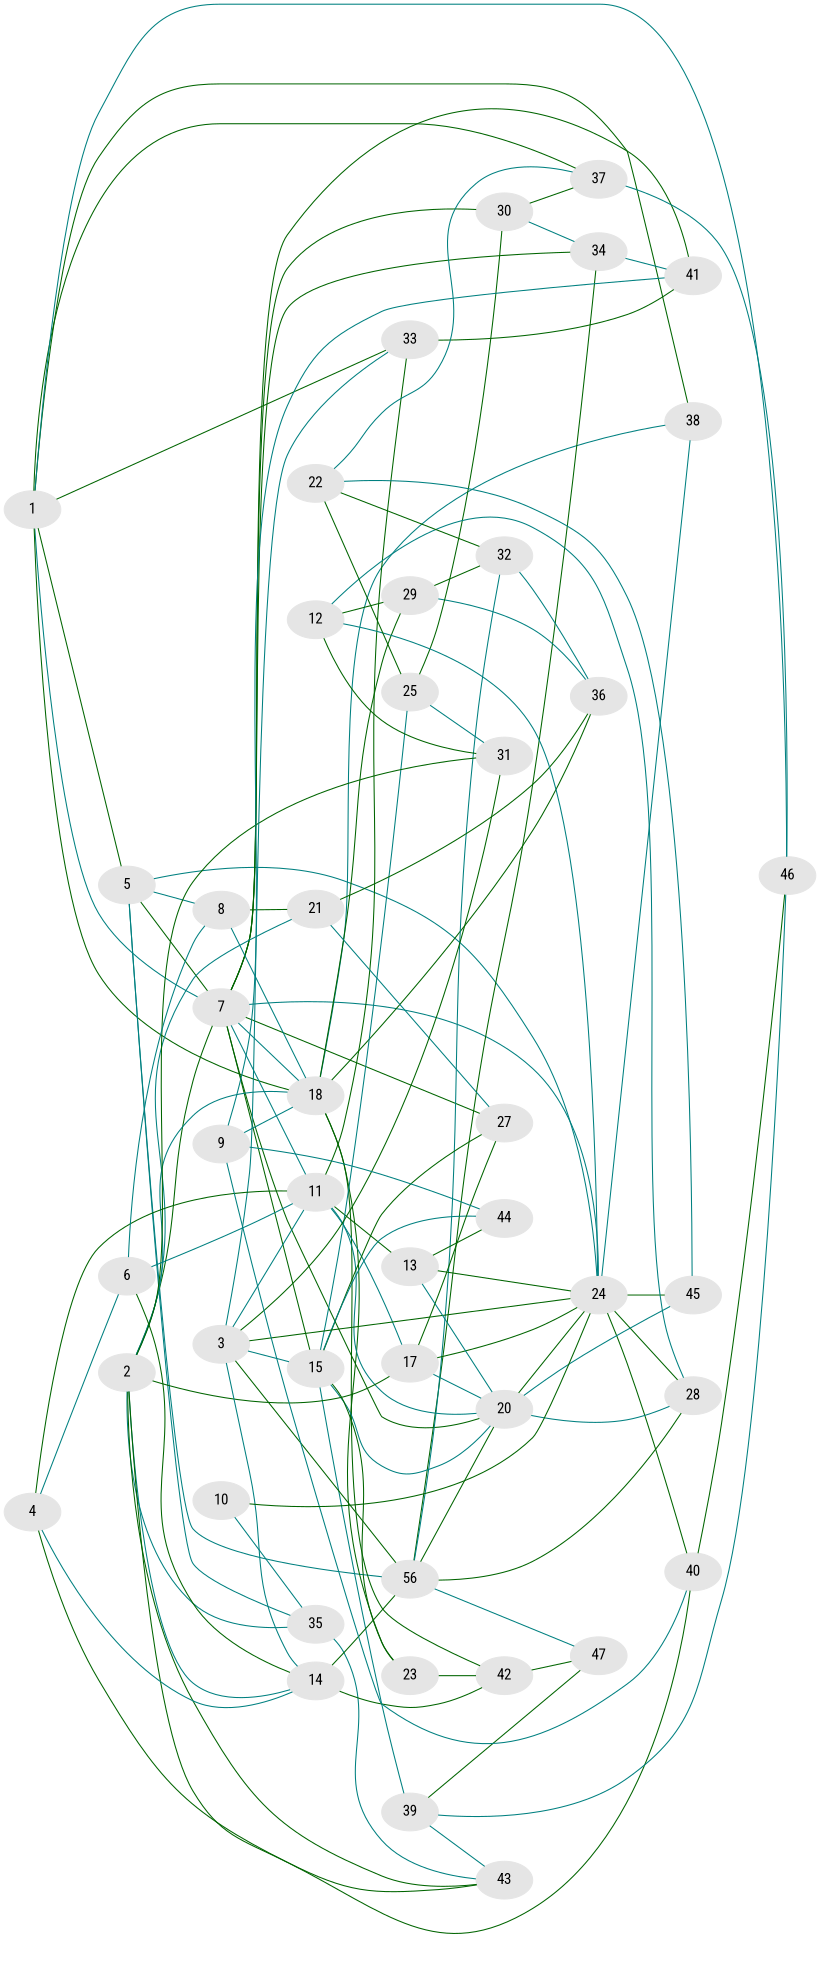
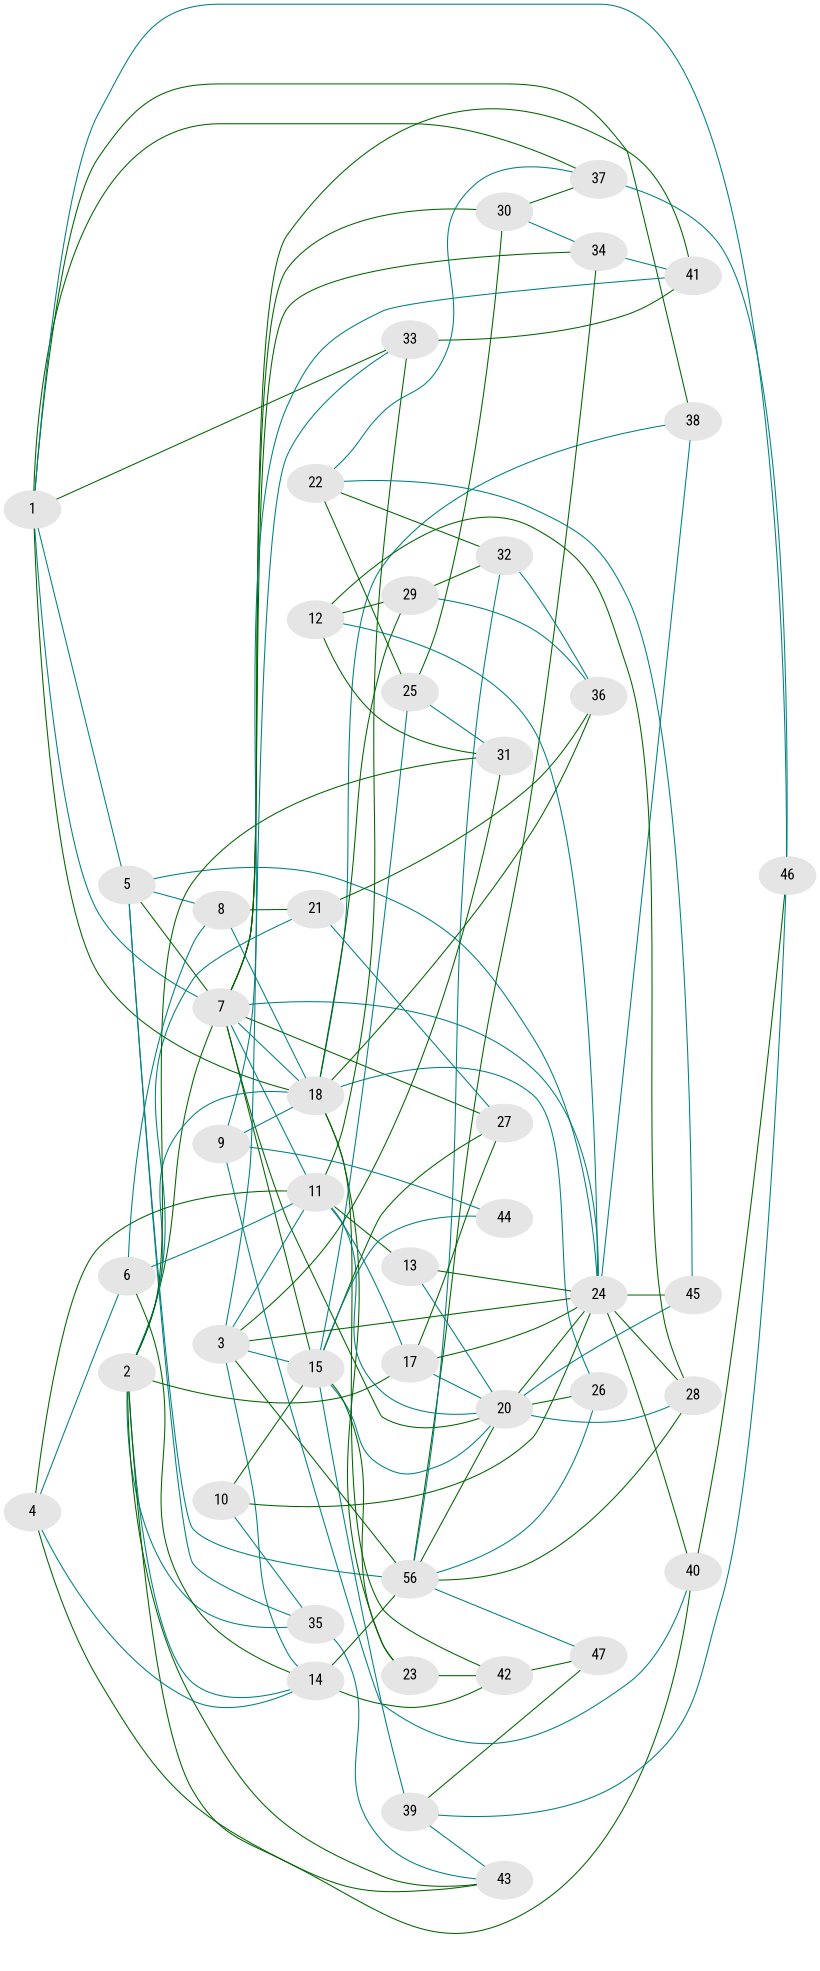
edge "1" -- "5": color darkgreen -> teal
edge "12" -- "28": color teal -> darkgreen
edge "44" -- "13": removed
node "26": added
edge "15" -- "10": added
